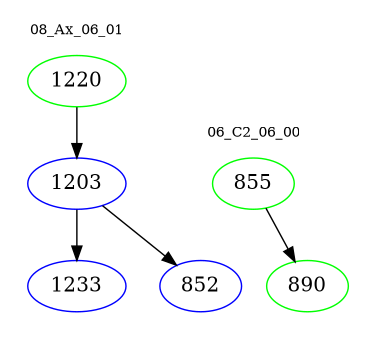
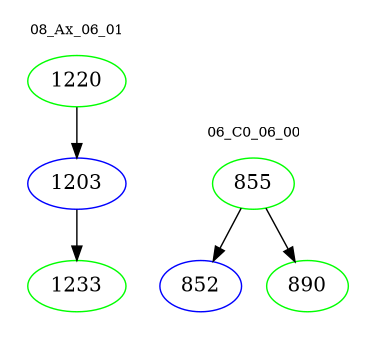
cluster "06_C2_06_00": label "06_C2_06_00" -> "06_C0_06_00"
edge "1203" -> "852": now "855" -> "852"
node "1233": color blue -> green
